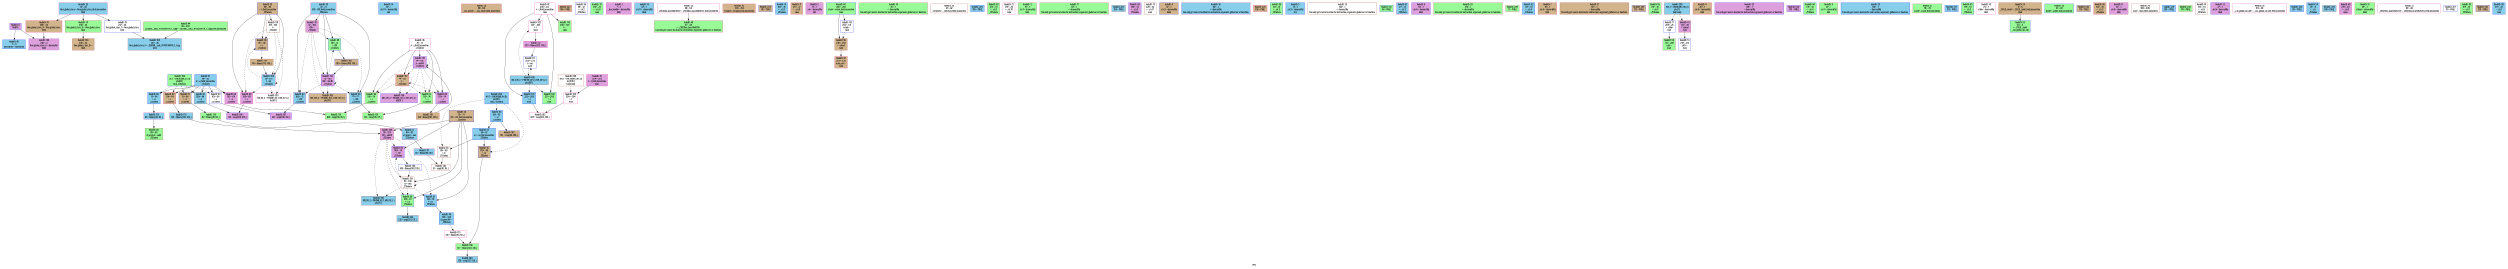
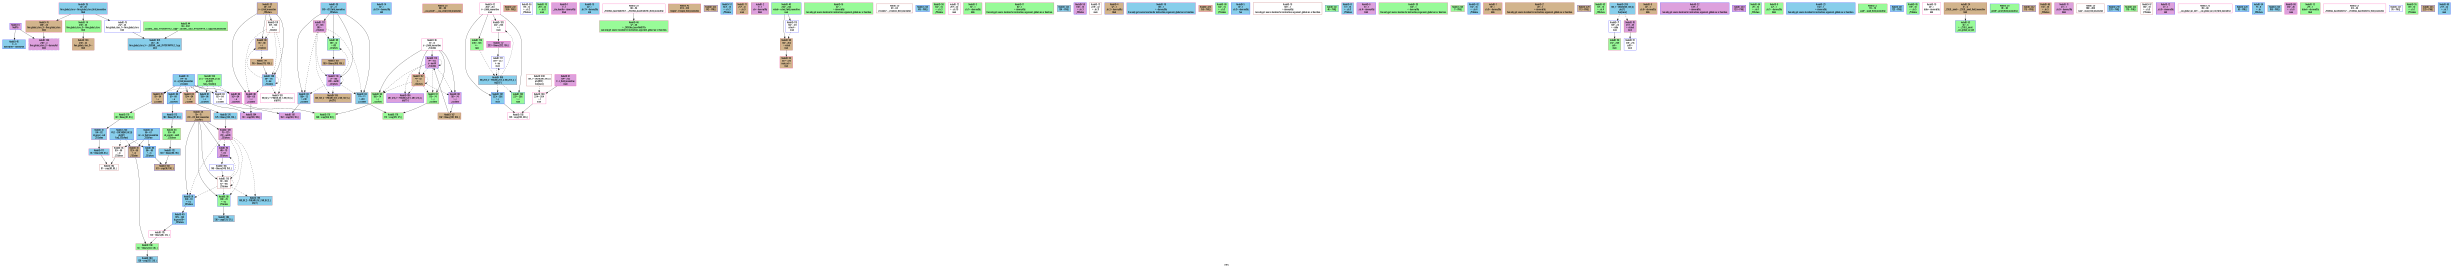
edge "NodeID: 116" -> "NodeID: 188": added
edge "NodeID: 86" -> "NodeID: 32": reversed
node "NodeID: 172": added
